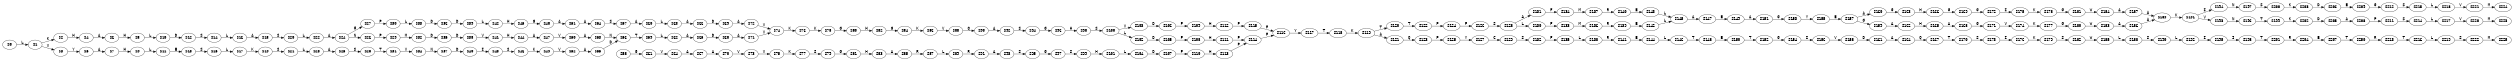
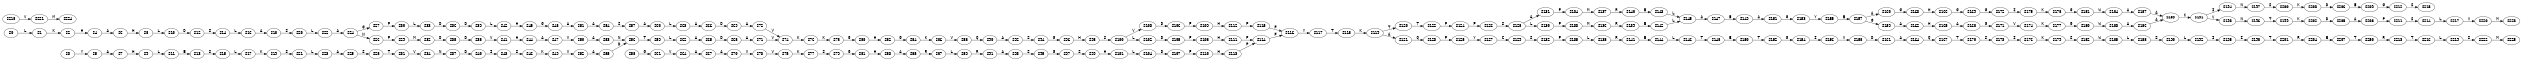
edge "S215" -> "S218": removed, label "L"
edge "S1" -> "S3": removed, label "V"
